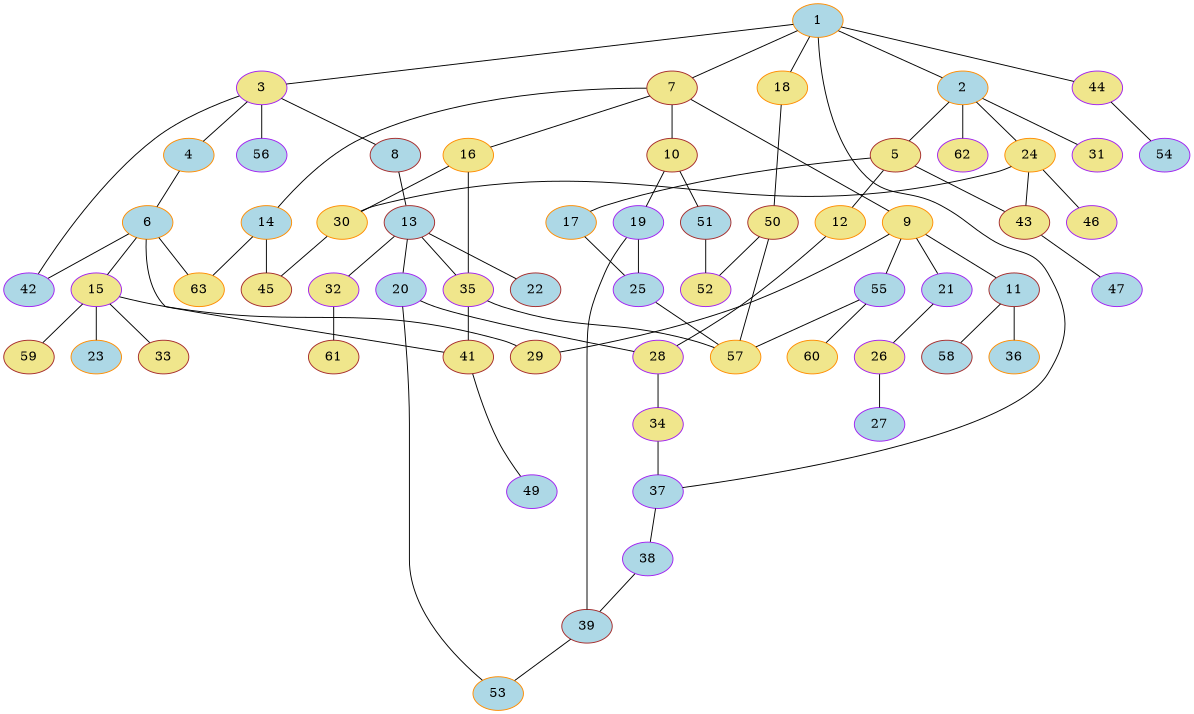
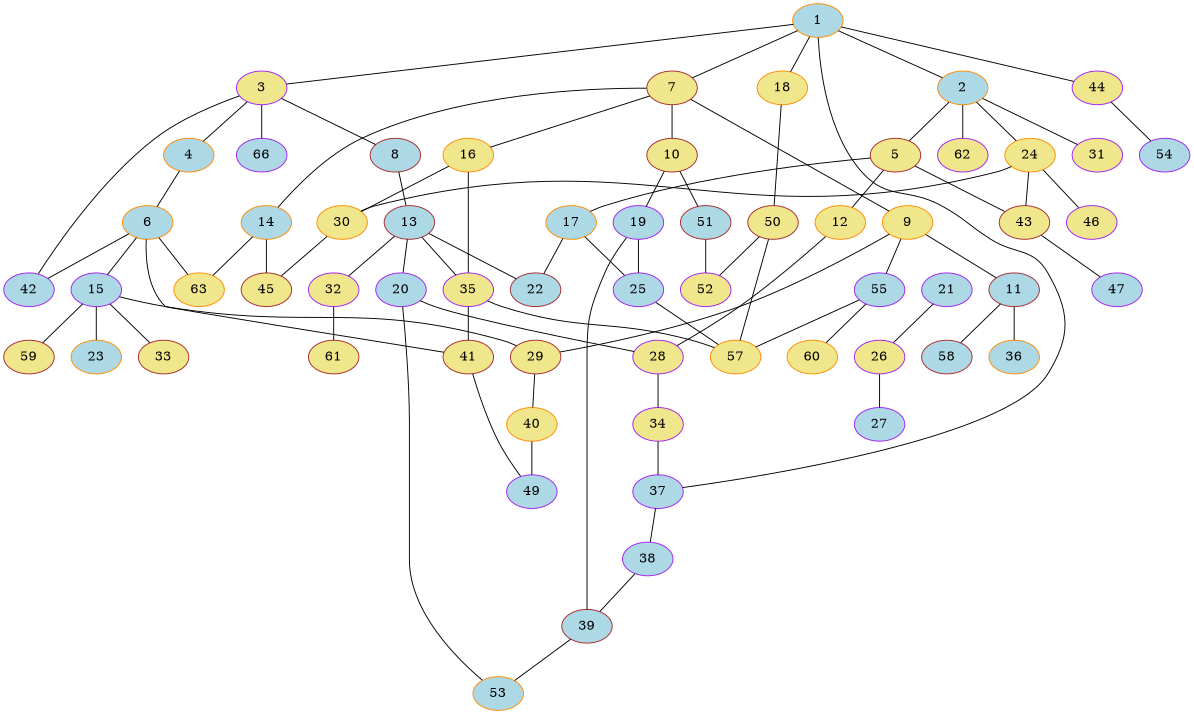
node "56": label "56" -> "66"
edge "17" -- "22": added
edge "9" -- "21": removed
node "15": fillcolor khaki -> lightblue
node "40": added
